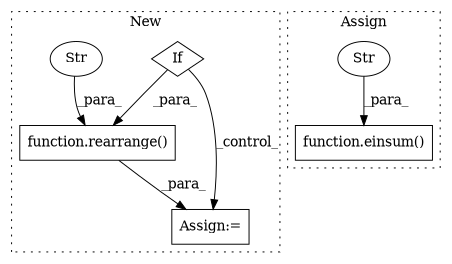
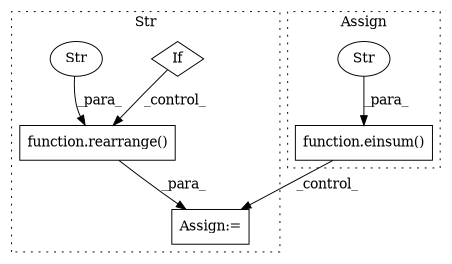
cluster "New": label "New" -> "Str"
edge "If" -> "function.rearrange()": label "_para_" -> "_control_"
edge "If" -> "Assign:=": now "function.einsum()" -> "Assign:="
